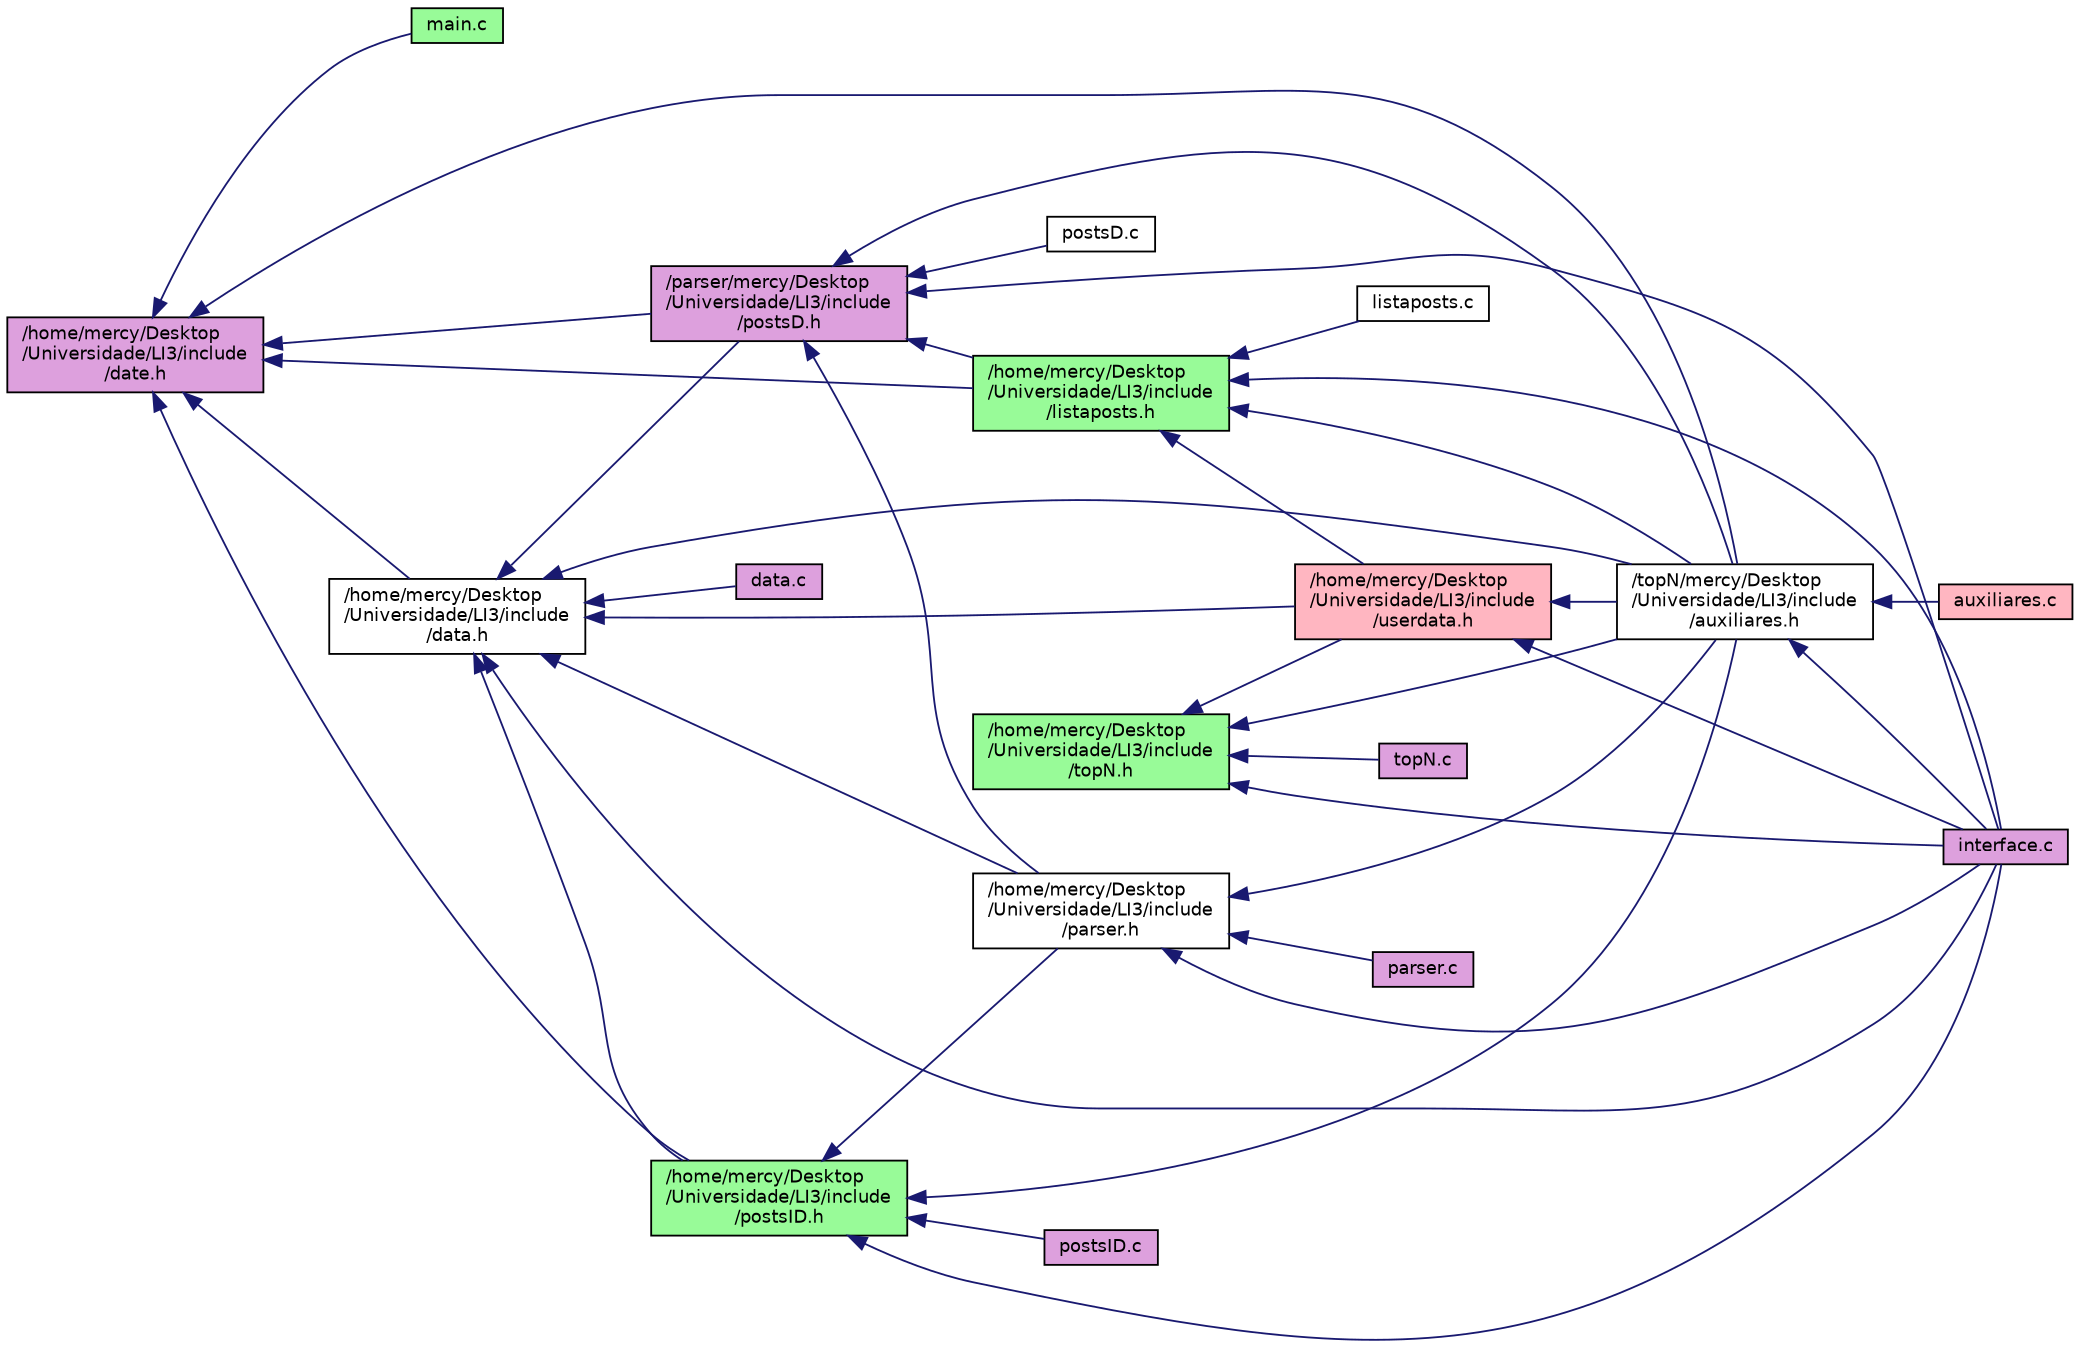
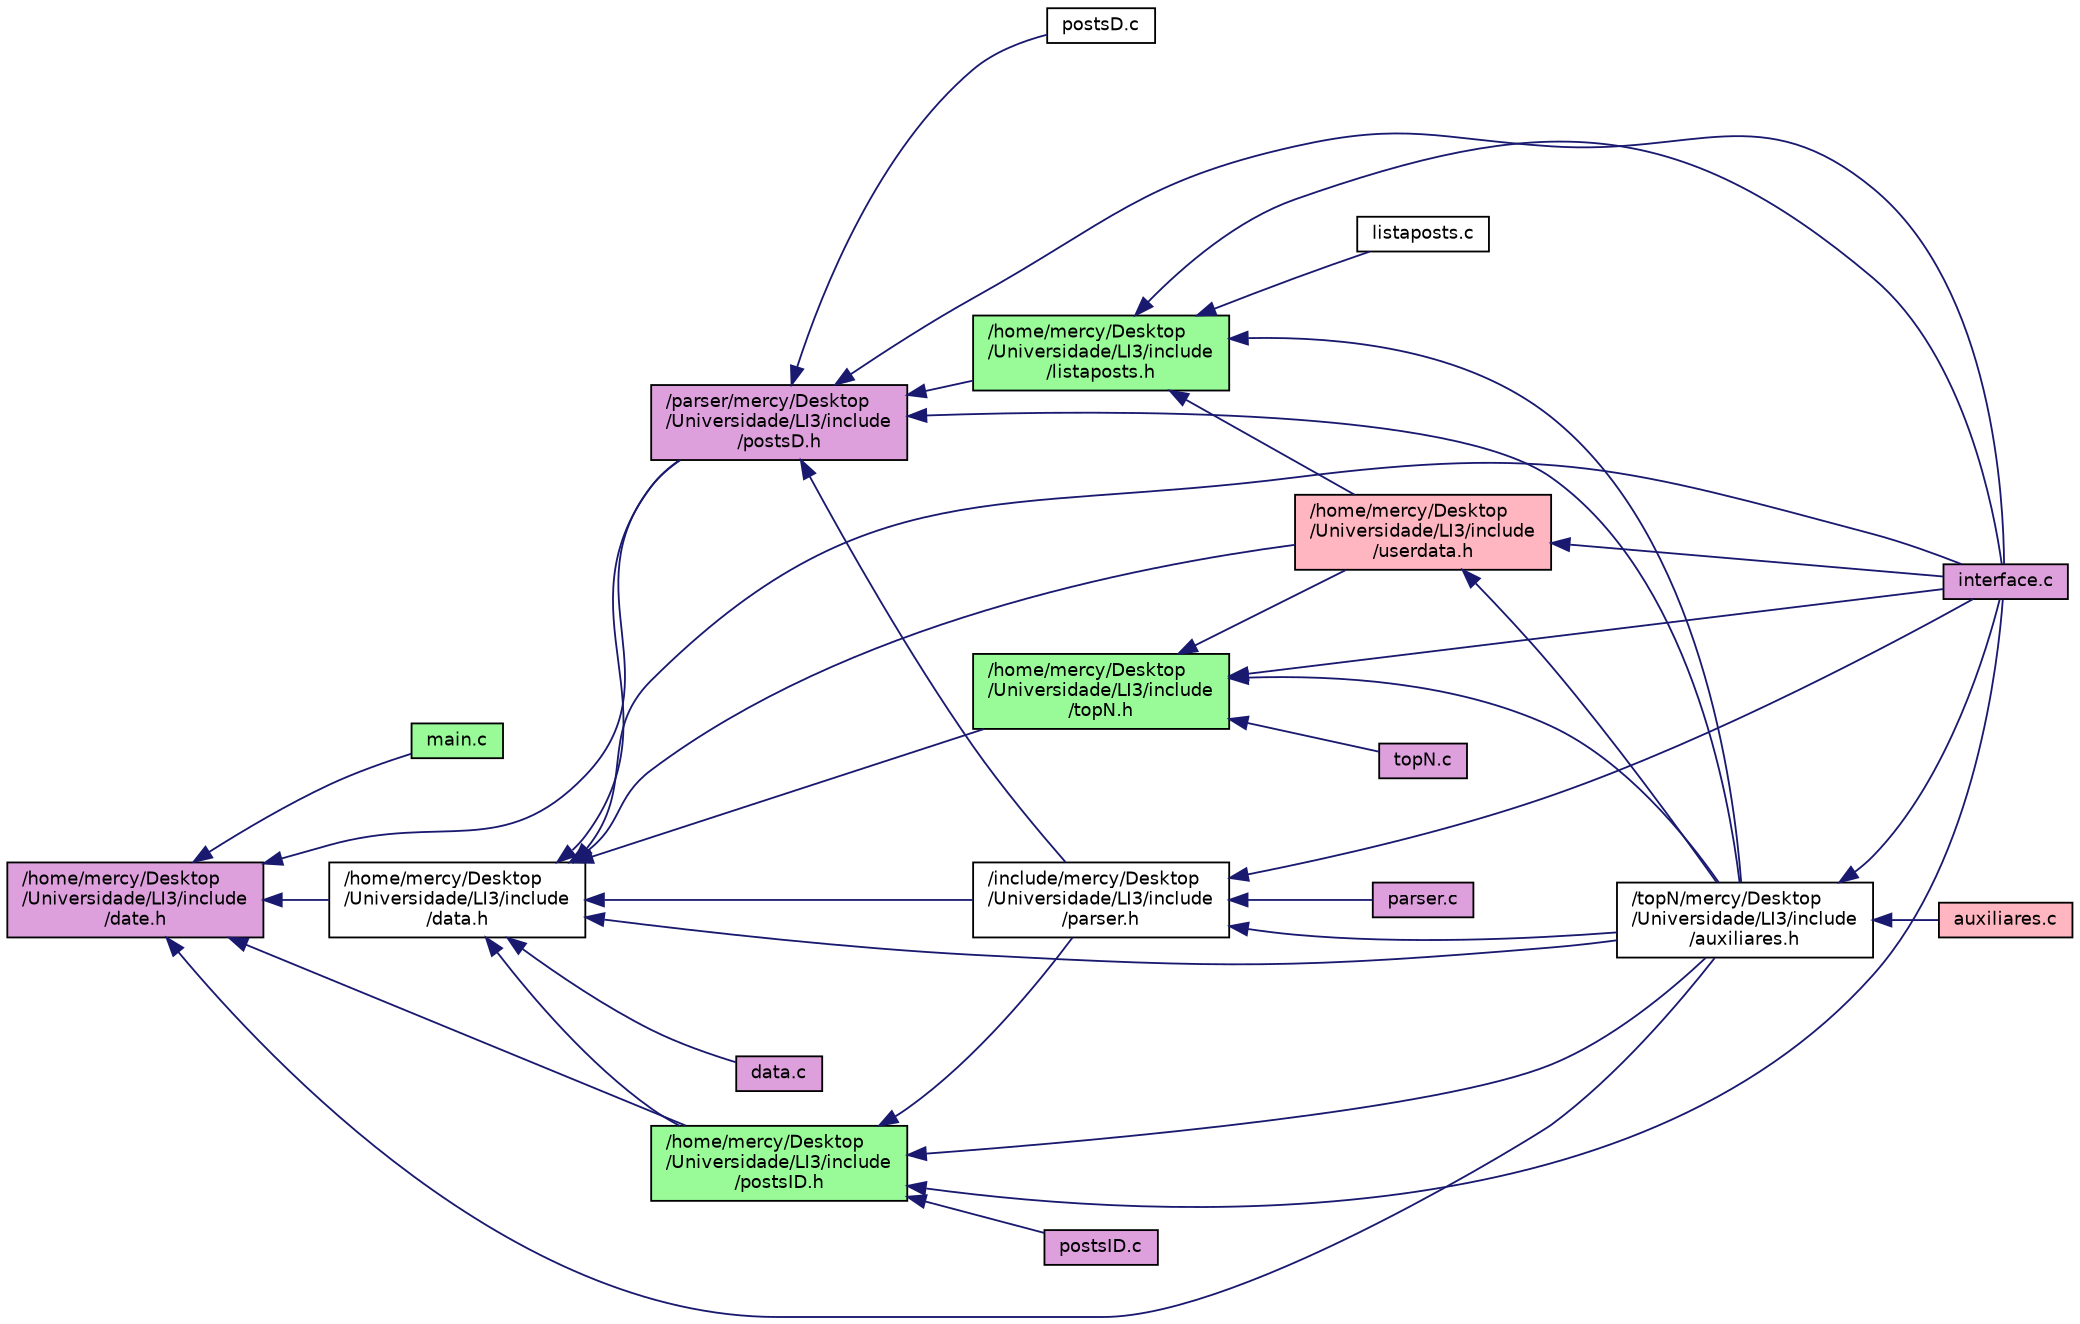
edge "/home/mercy/Desktop /Universidade/LI3/include /listaposts.h" -> "/home/mercy/Desktop /Universidade/LI3/include /date.h": removed
edge "/home/mercy/Desktop /Universidade/LI3/include /topN.h" -> "/home/mercy/Desktop /Universidade/LI3/include /data.h": added
node "/home/mercy/Desktop /Universidade/LI3/include /parser.h": label "/home/mercy/Desktop /Universidade/LI3/include /parser.h" -> "/include/mercy/Desktop /Universidade/LI3/include /parser.h"
